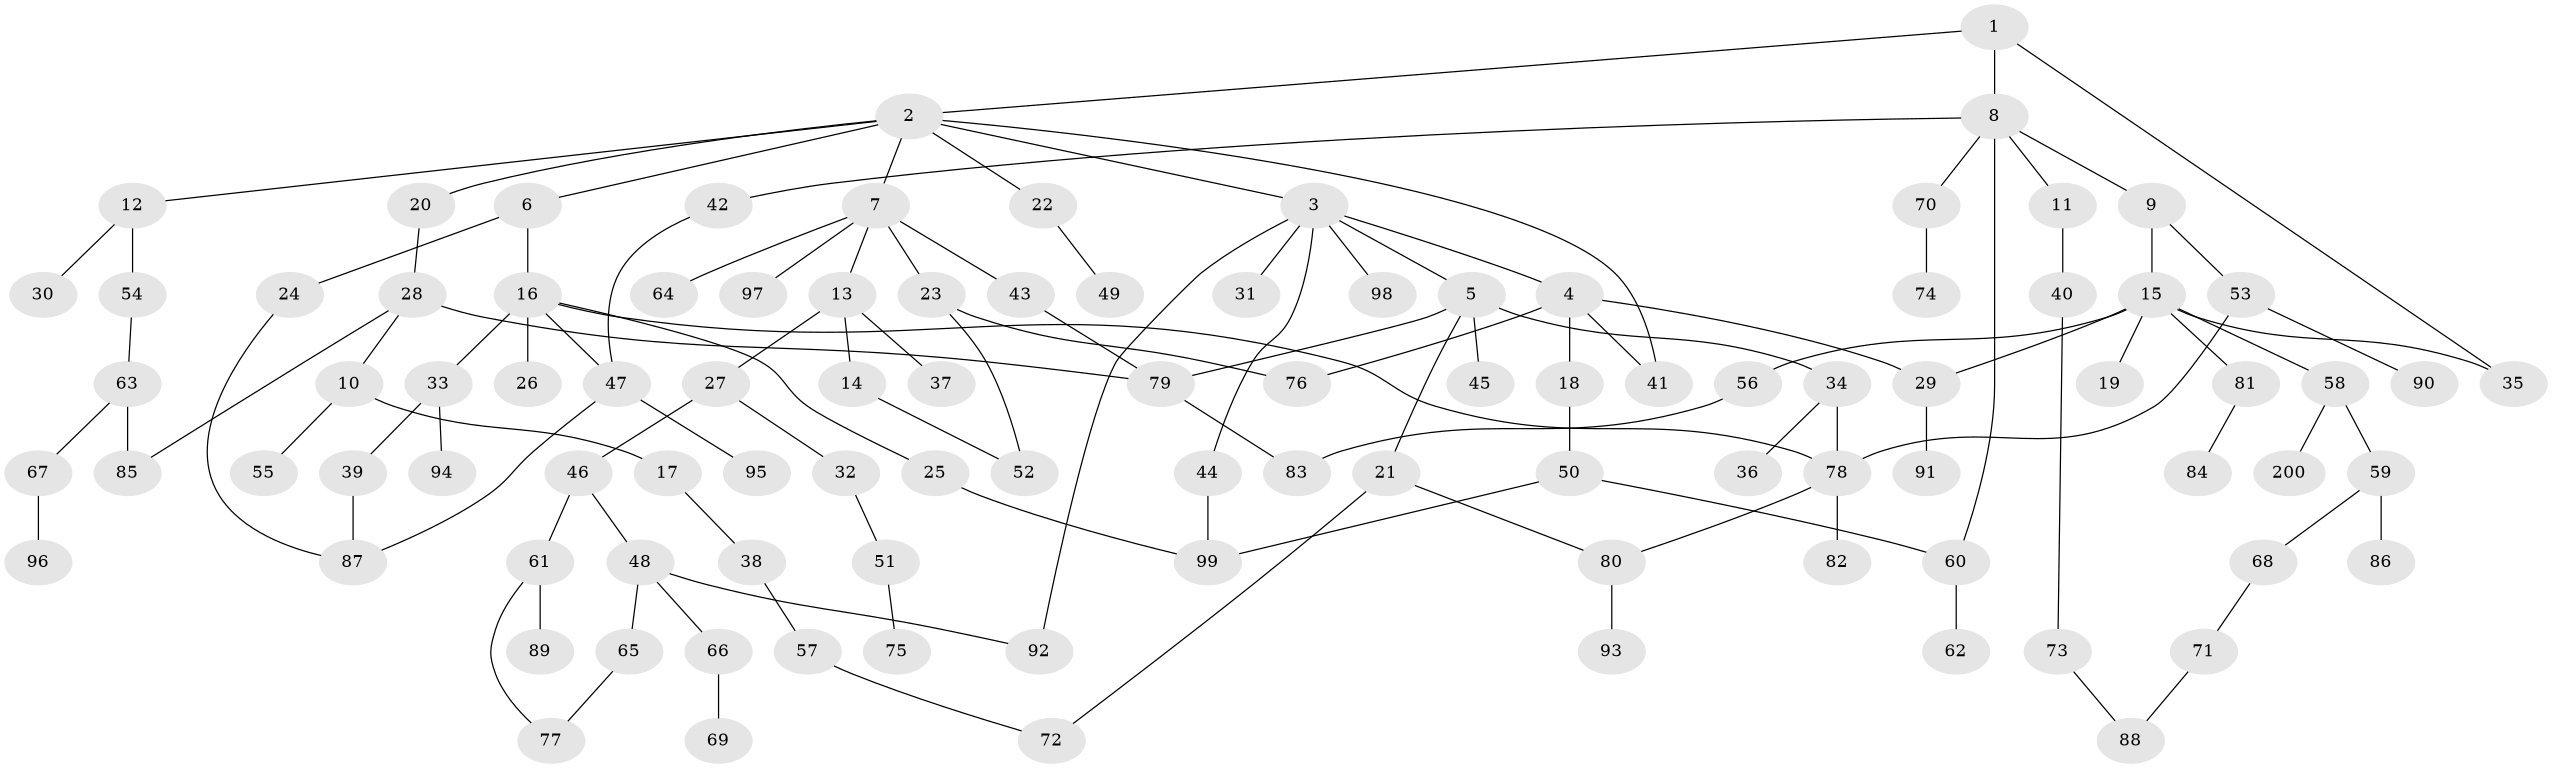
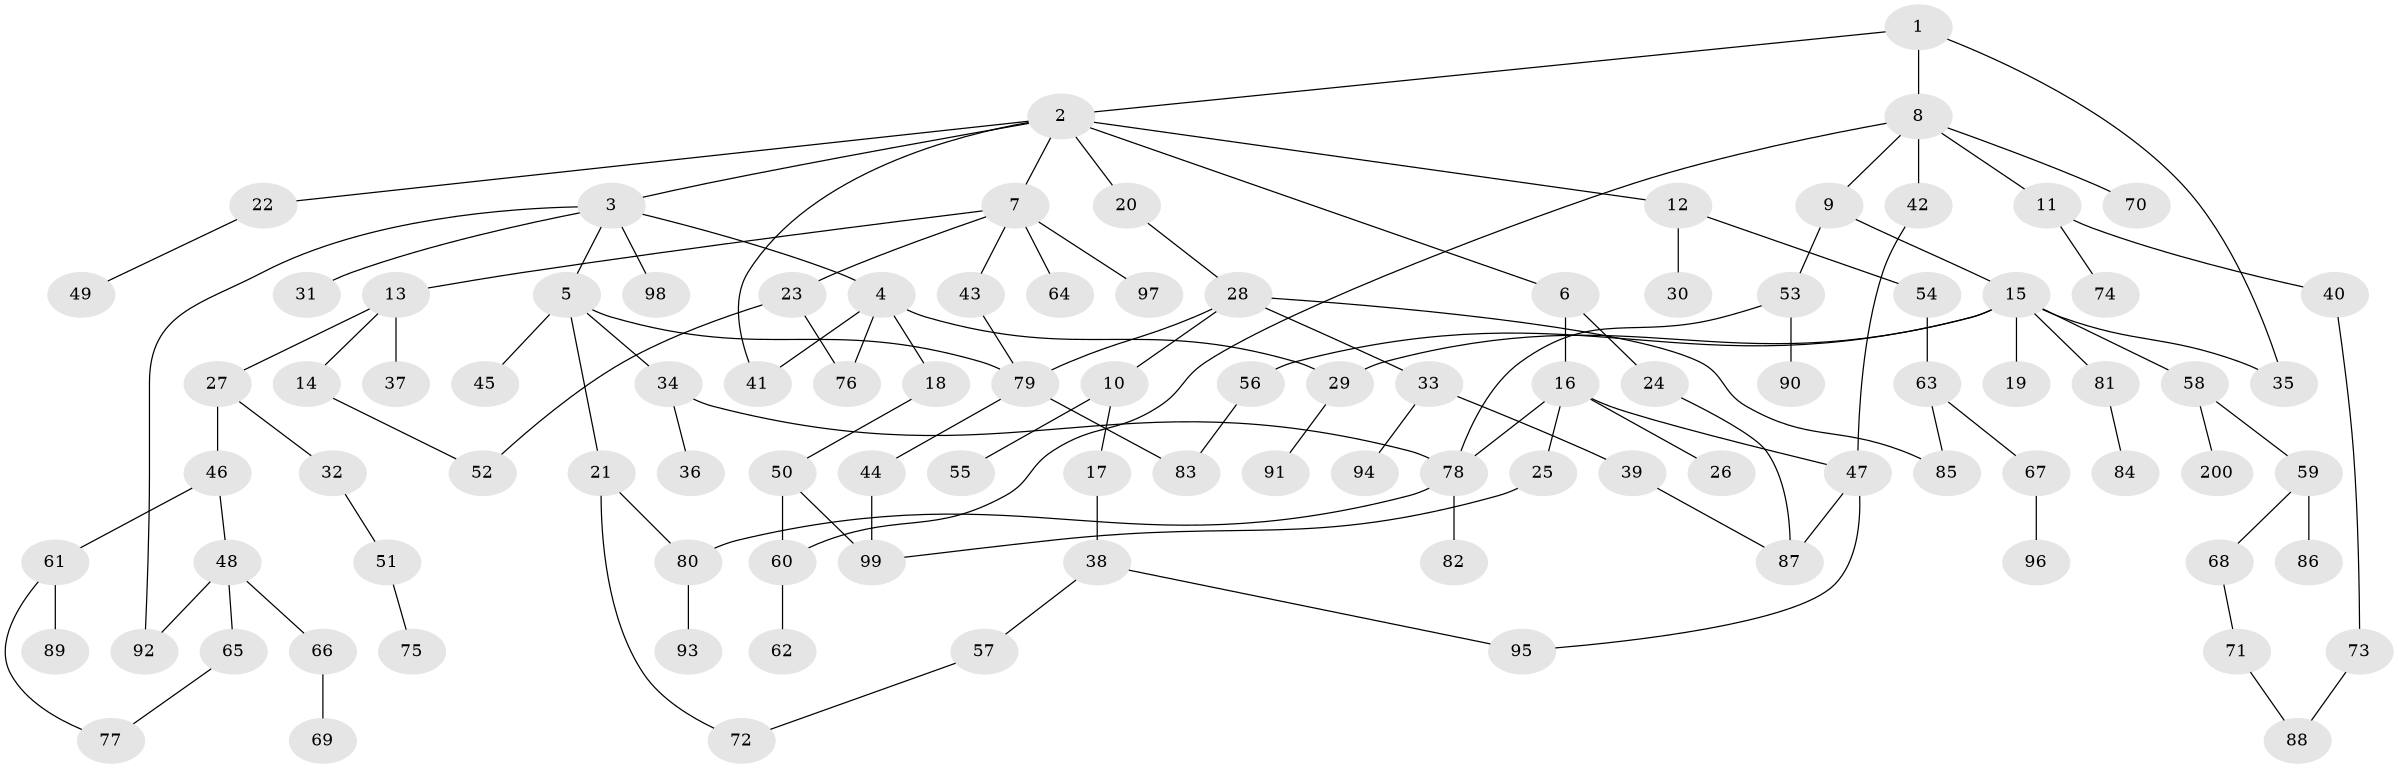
edge "70" -- "74": now "11" -- "74"
edge "3" -- "44": now "79" -- "44"
edge "16" -- "33": now "28" -- "33"
edge "38" -- "95": added
